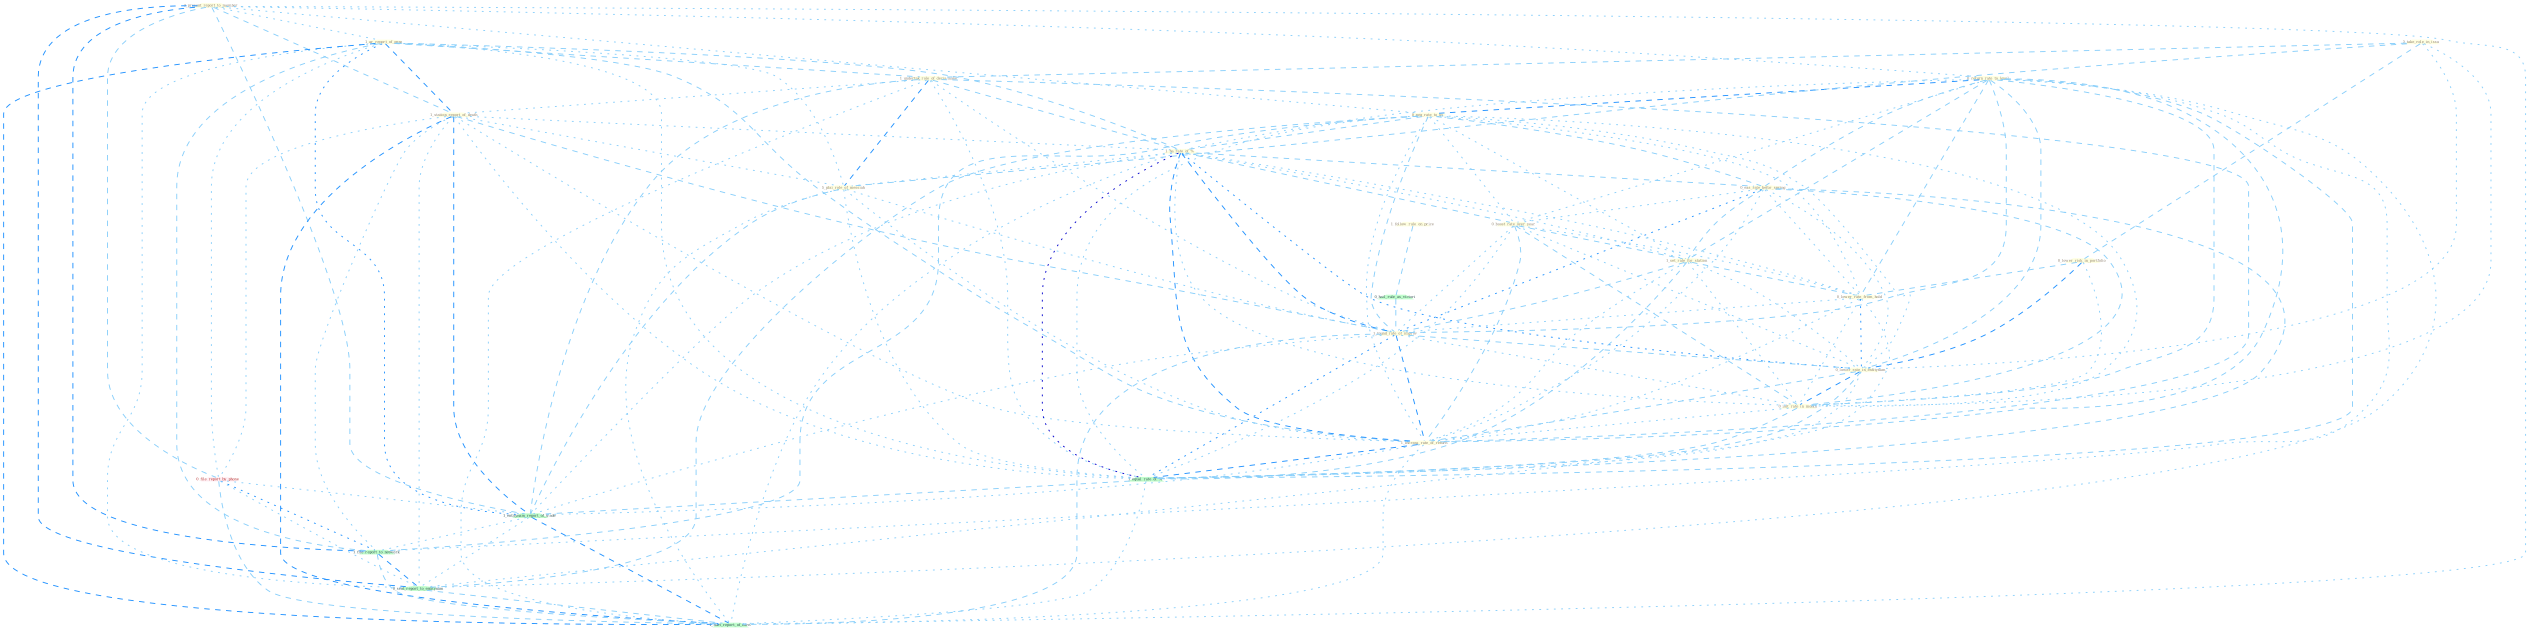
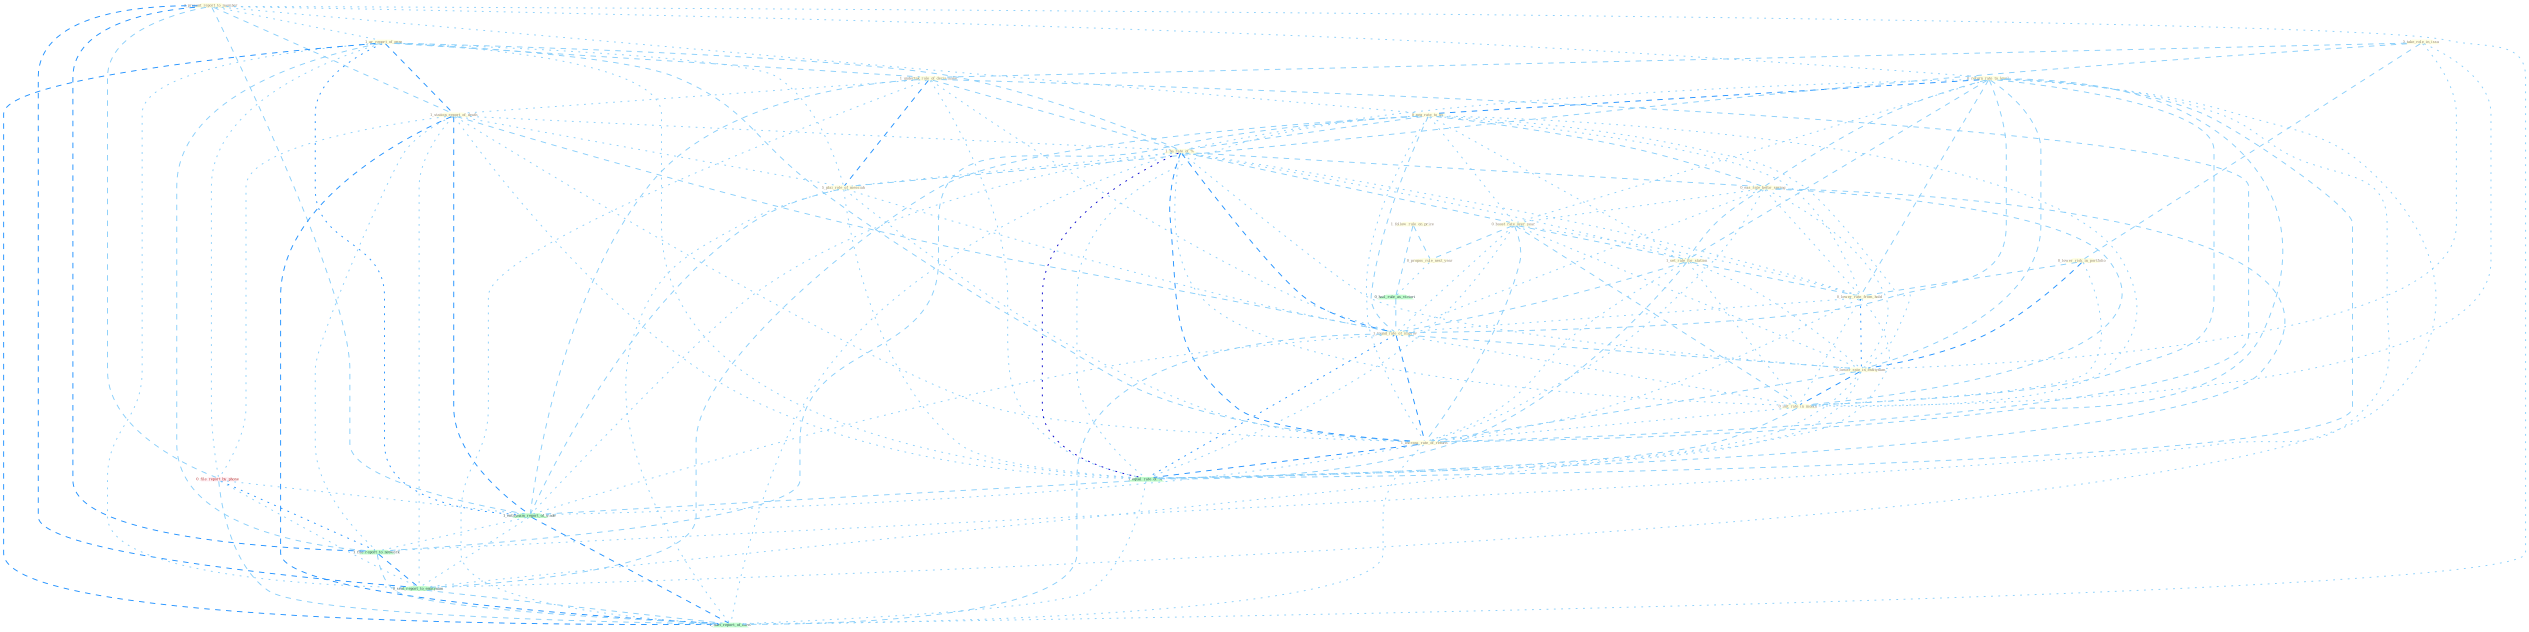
edge "0_eas_rate_befor_spring" -- "1_found_rate_of_improv": color #1e90ff -> #87cefa
node "0_propos_rule_next_year": added
edge "1_ha_rate_of_%" -- "0_lower_rate_in_entitynam": color #1e90ff -> #87cefa
edge "0_lower_rate_in_entitynam" -- "1_equal_rate_of_%": style dashed -> dotted
